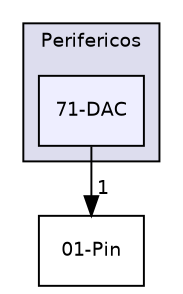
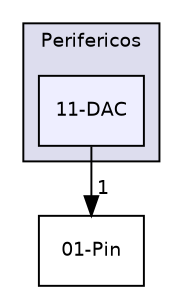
node "71-DAC": label "71-DAC" -> "11-DAC"
